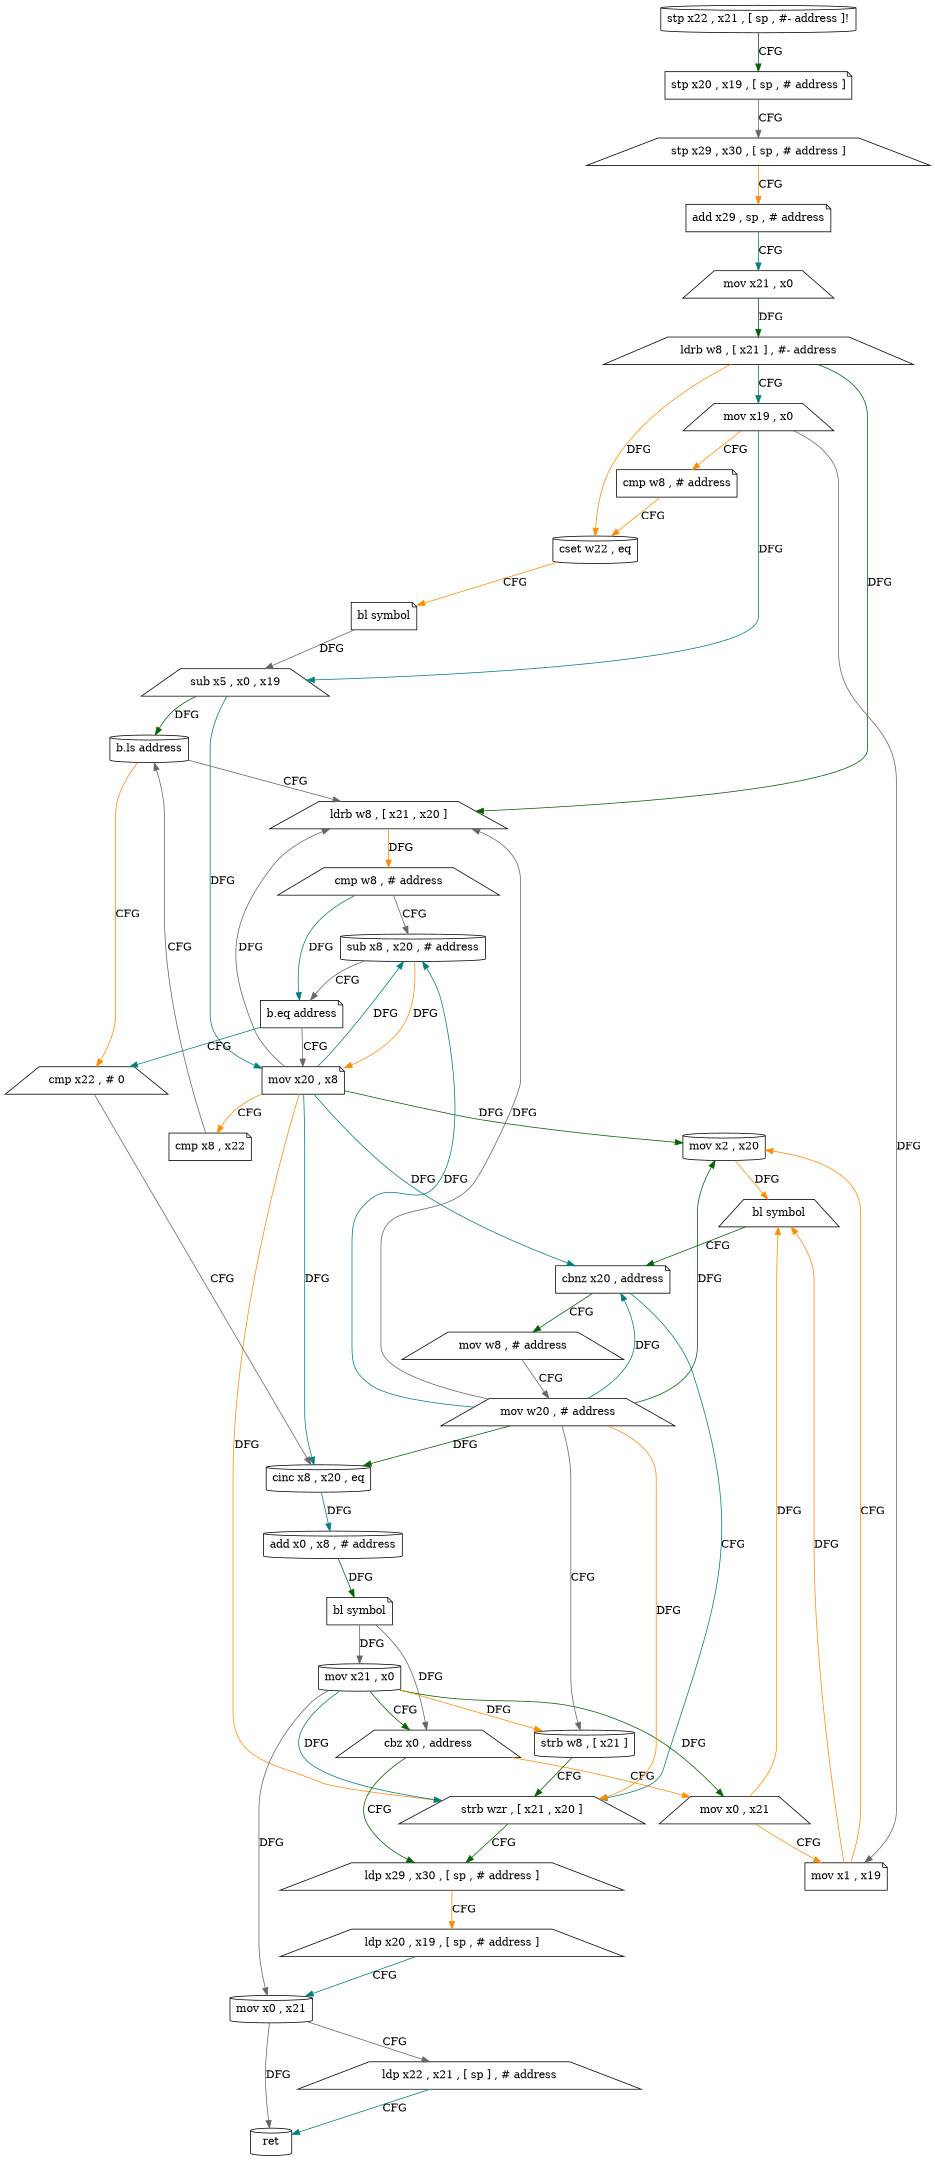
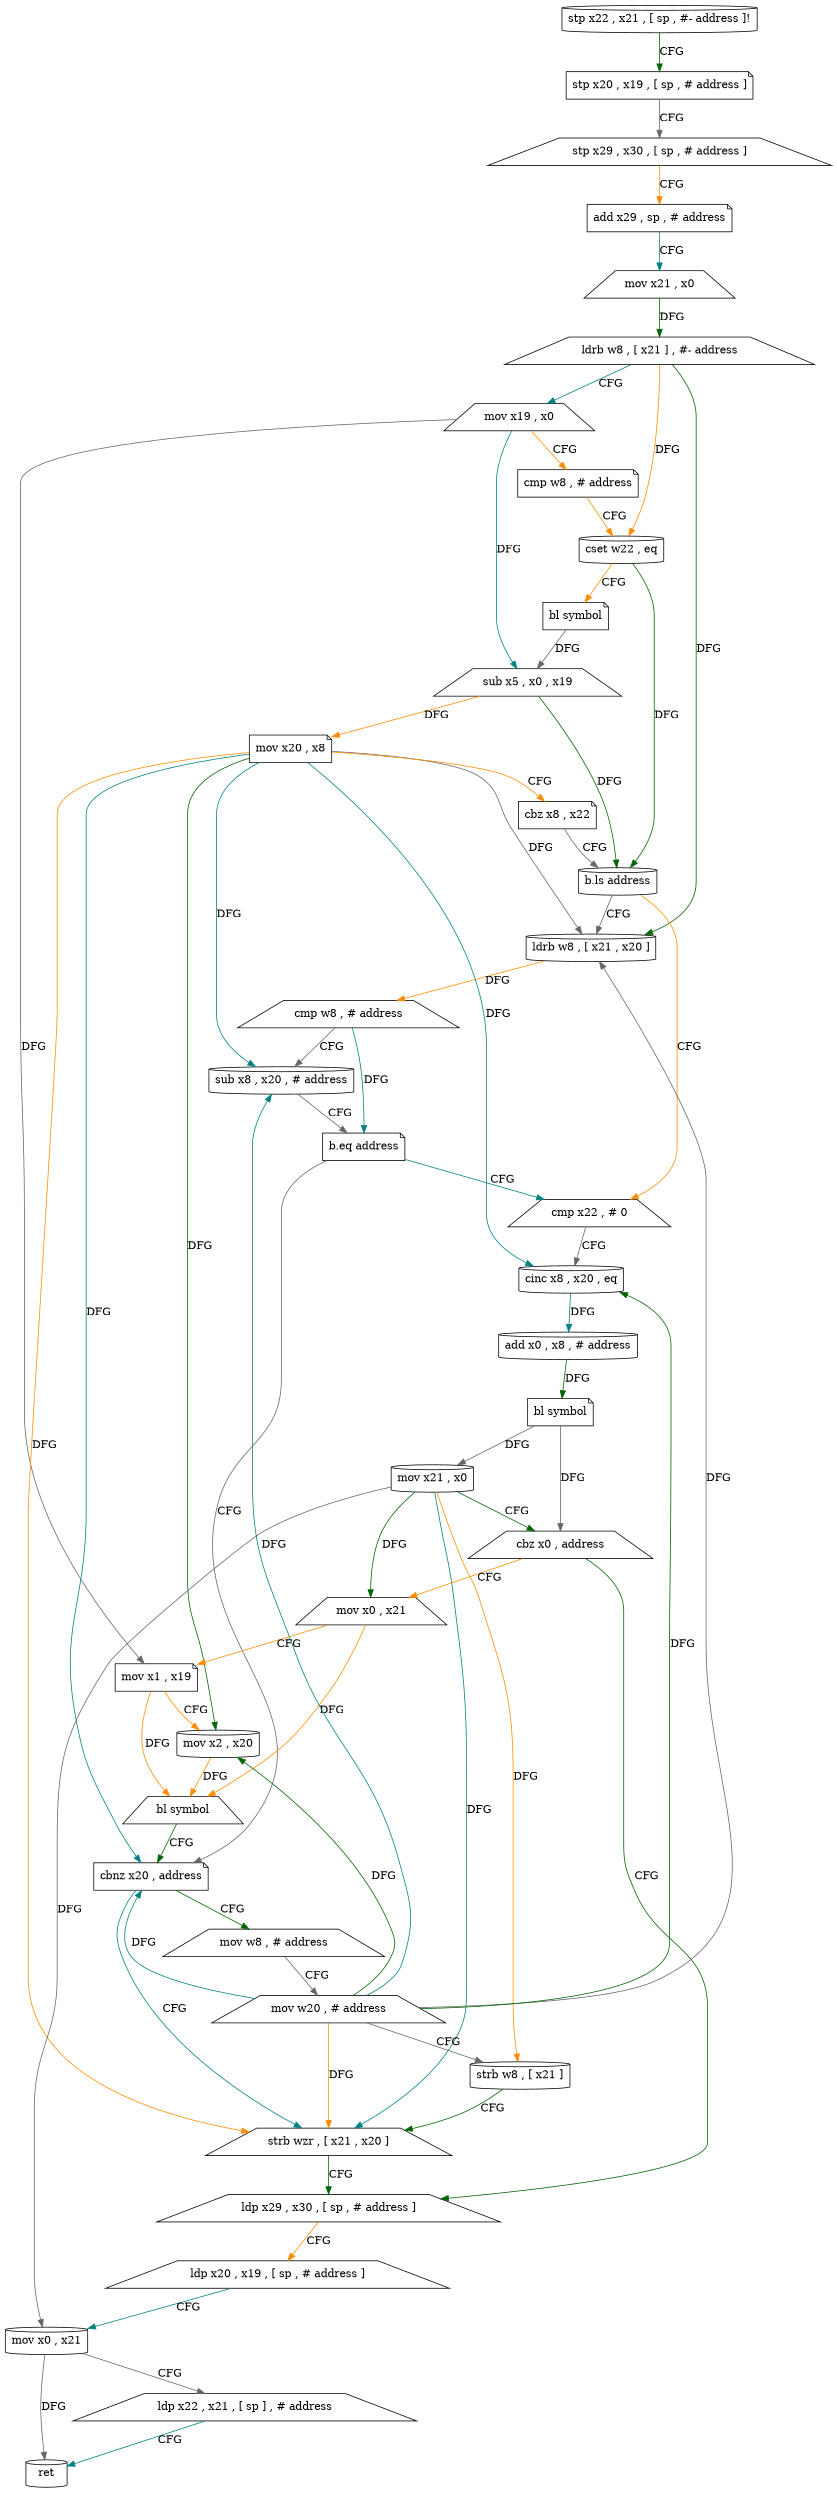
edge "cset w22 , eq" -> "b.ls address": added, label "DFG"
node "ldrb w8 , [ x21 , x20 ]": shape trapezium -> cylinder
edge "sub x5 , x0 , x19" -> "mov x20 , x8": color teal -> darkorange
edge "sub x8 , x20 , # address" -> "mov x20 , x8": removed, label "DFG"
edge "b.eq address" -> "mov x20 , x8": now "b.eq address" -> "cbnz x20 , address"
node "cmp x8 , x22": label "cmp x8 , x22" -> "cbz x8 , x22"
